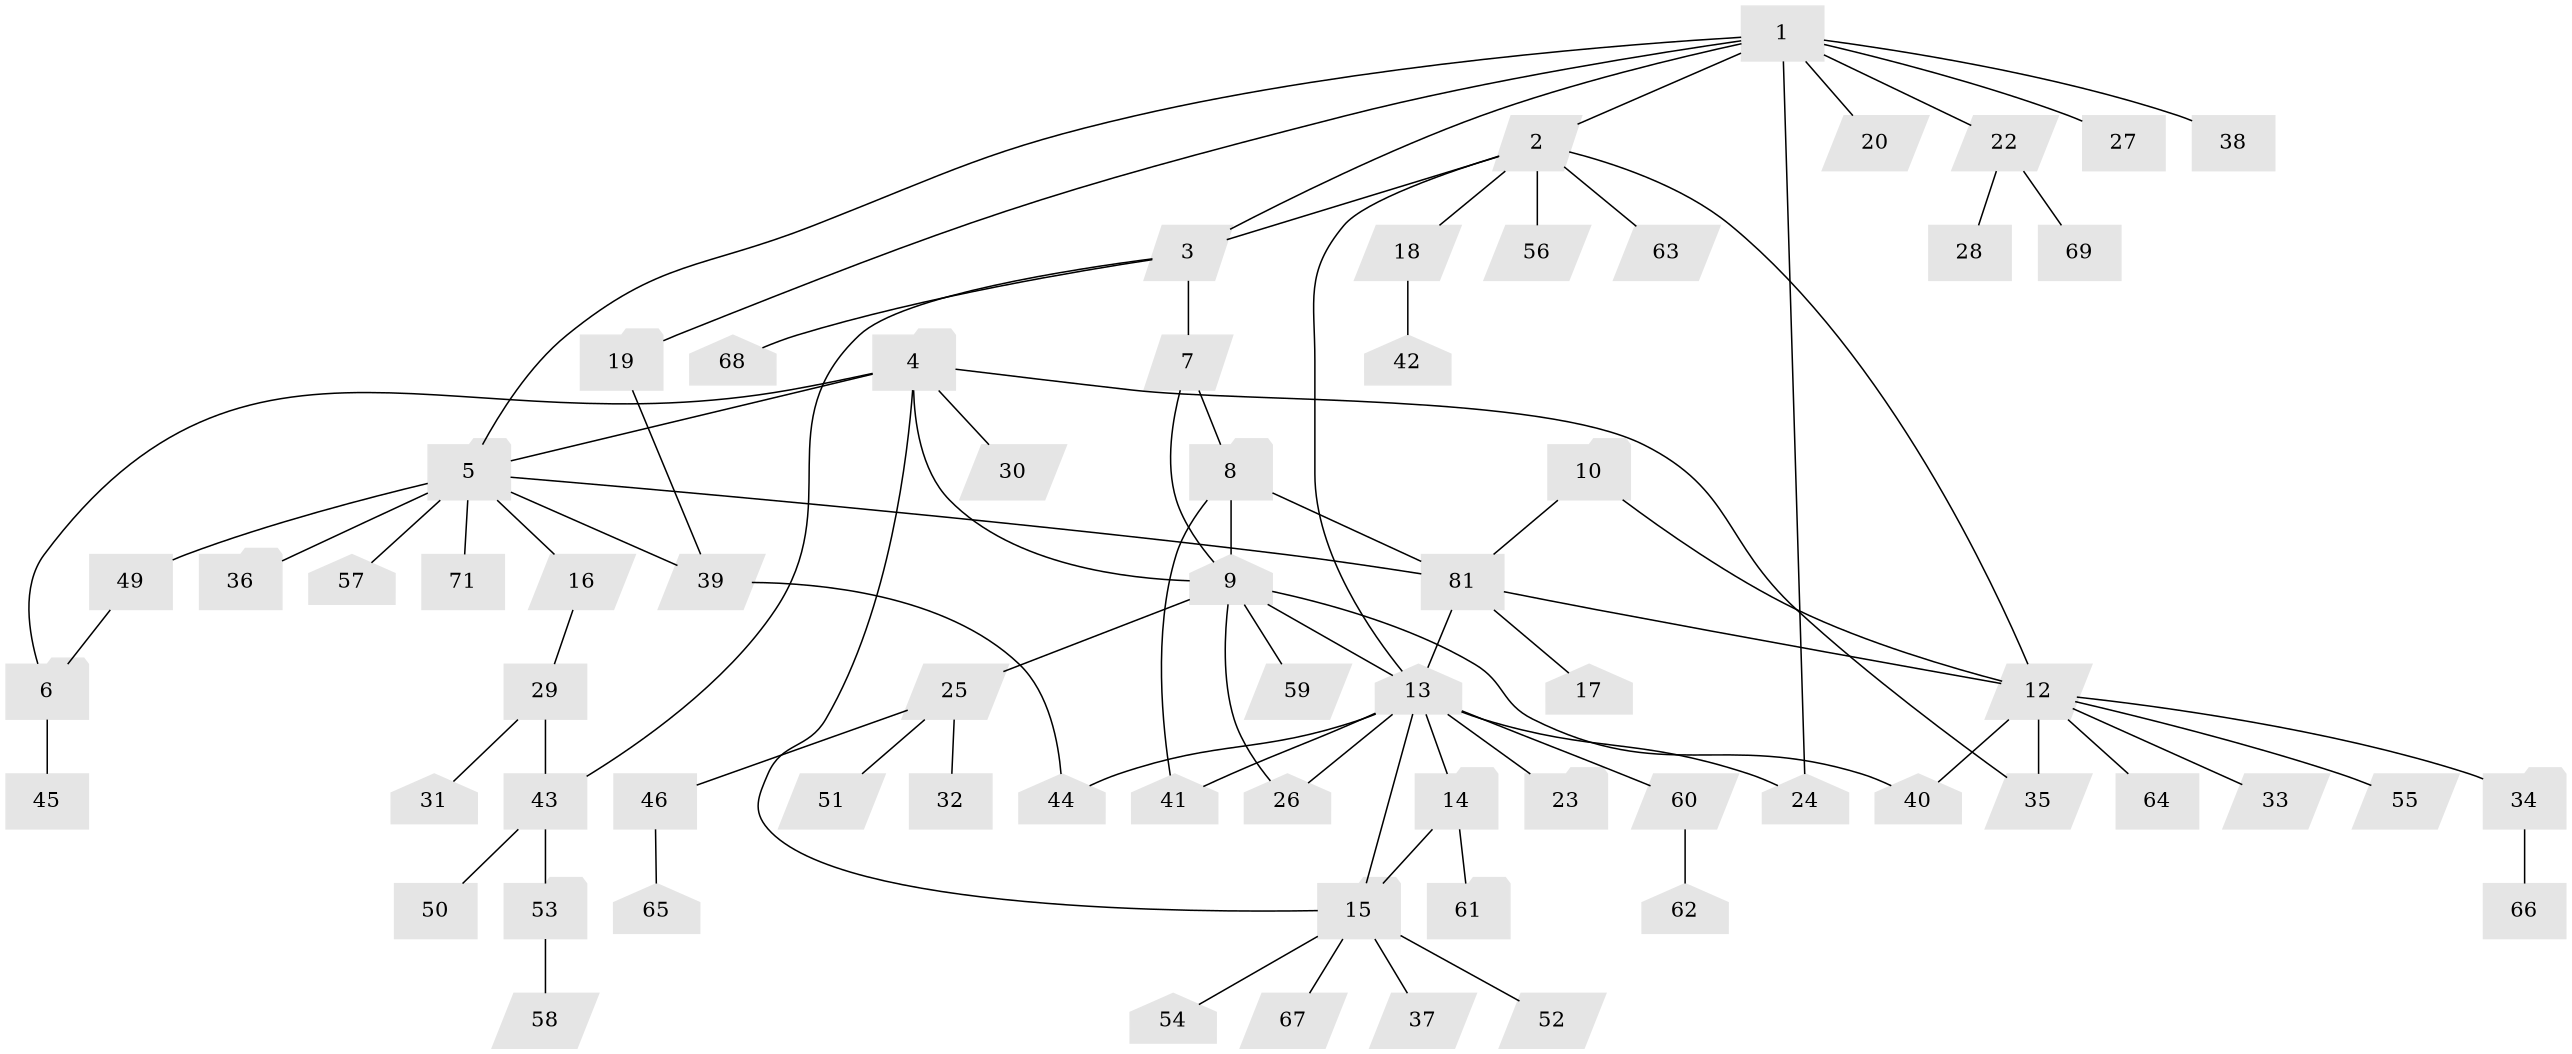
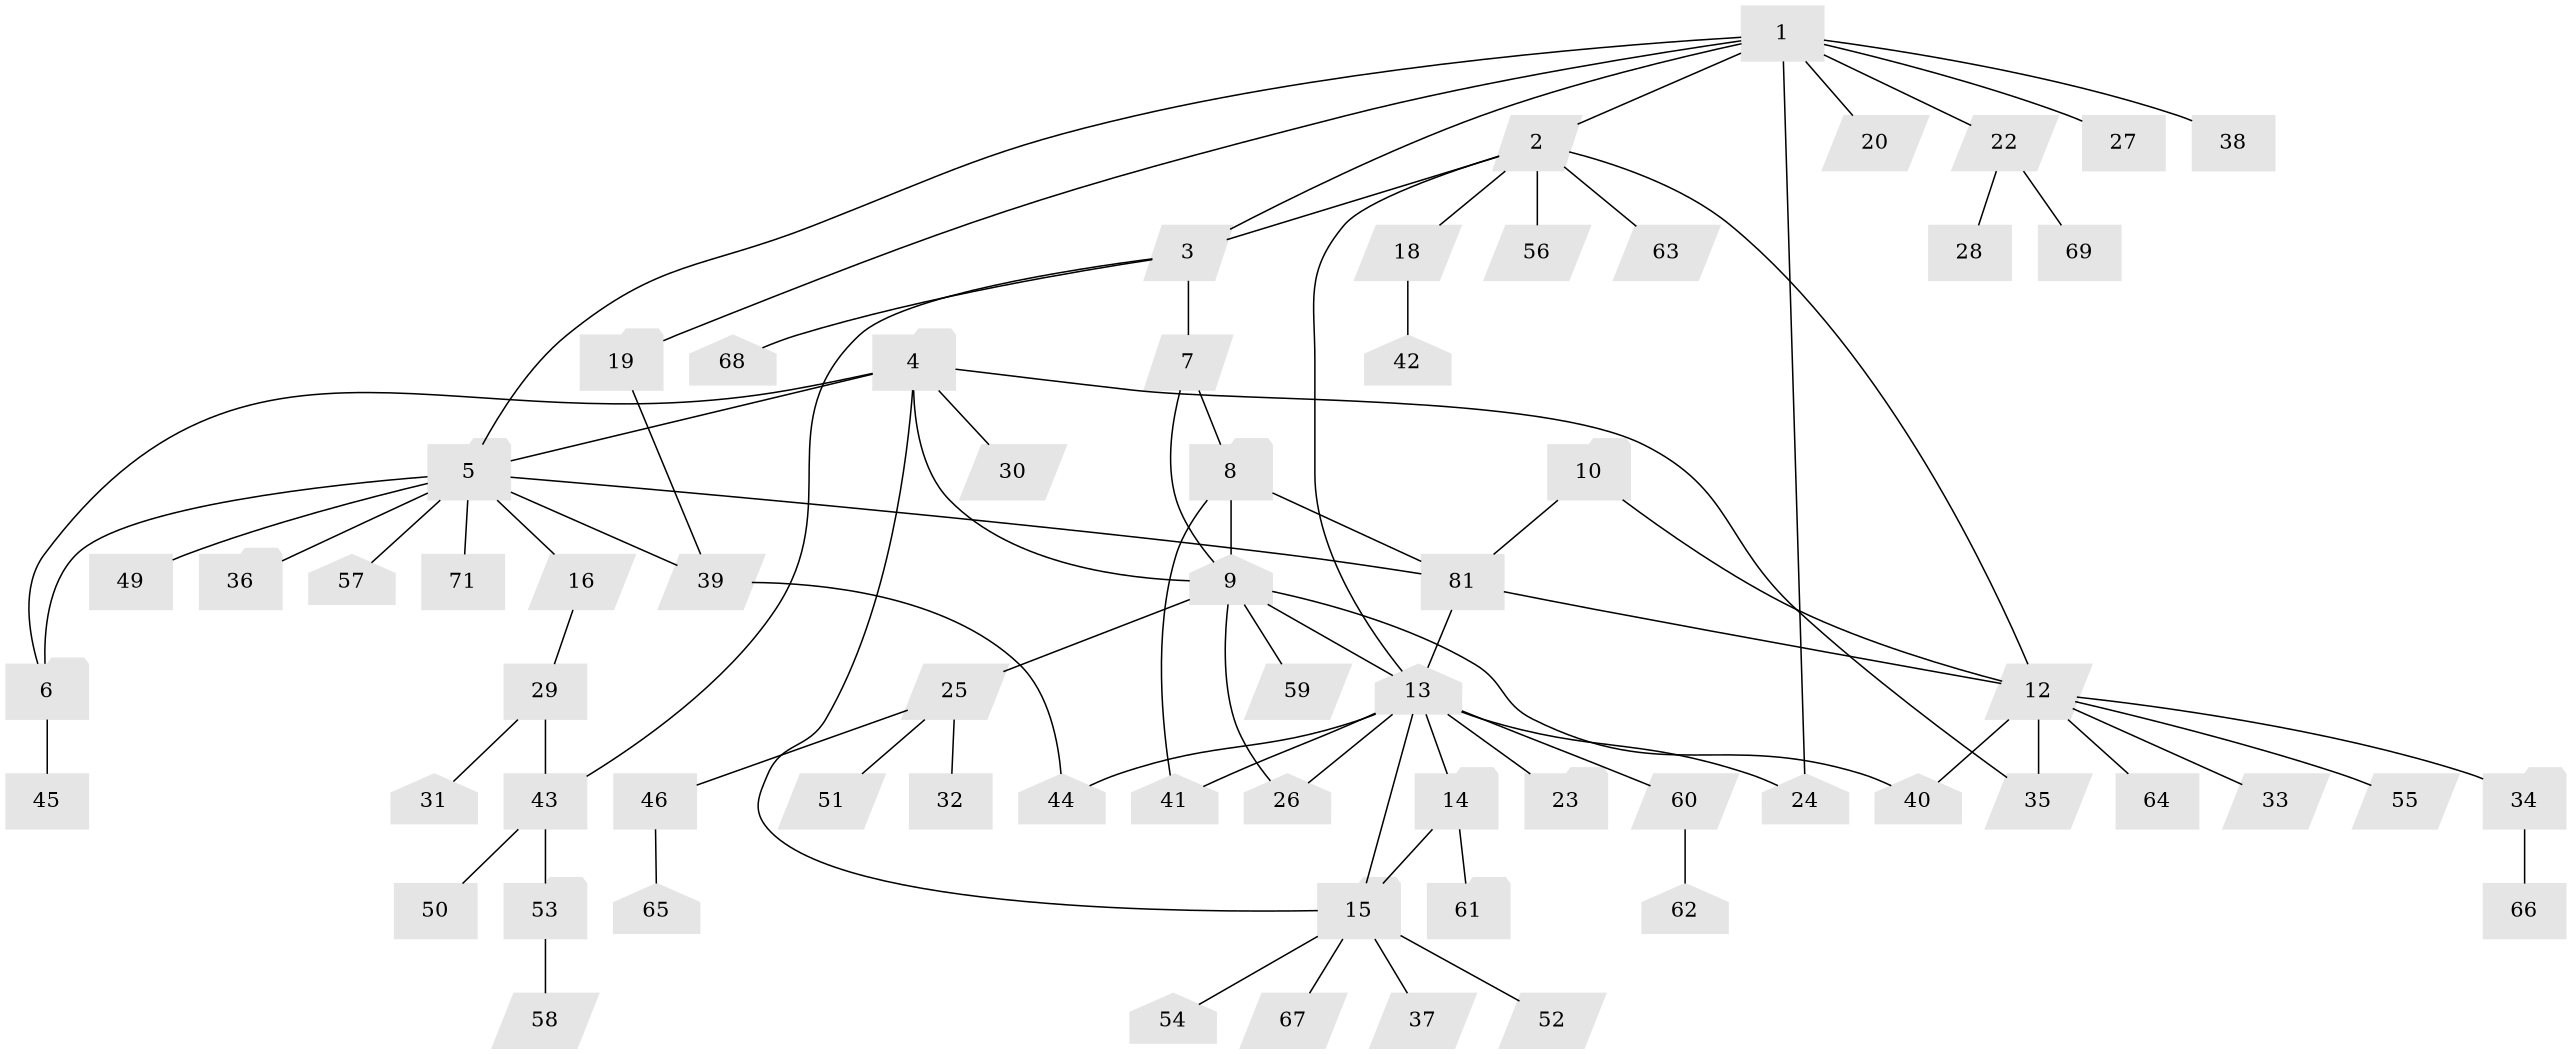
edge "49" -- "6": now "5" -- "6"
node "17": removed
